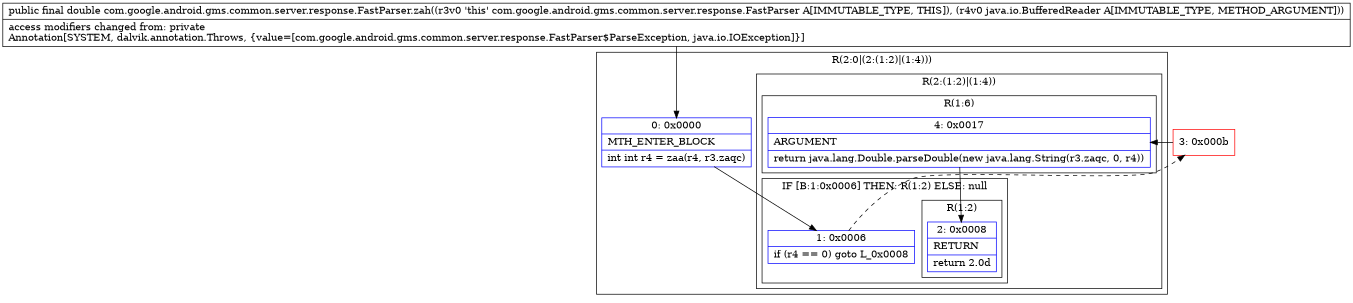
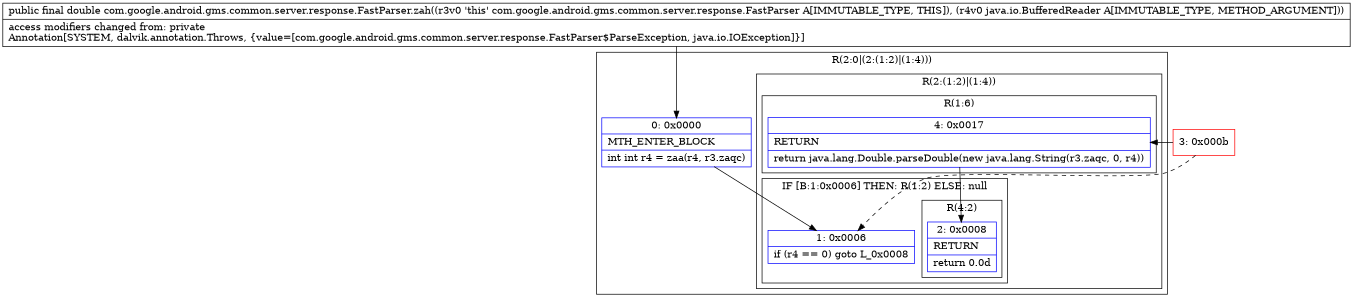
node "4: 0x0017": text "ARGUMENT" -> "RETURN"
edge "1: 0x0006" -> "3: 0x000b": reversed
cluster "R(1:2)": label "R(1:2)" -> "R(4:2)"
node "2: 0x0008": text "return 2.0d" -> "return 0.0d"
